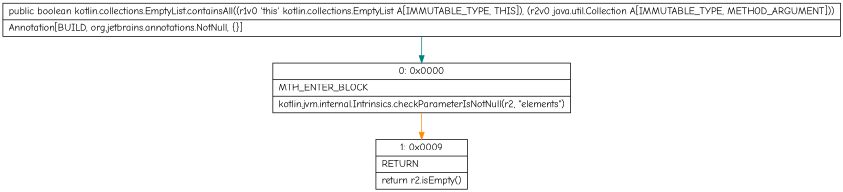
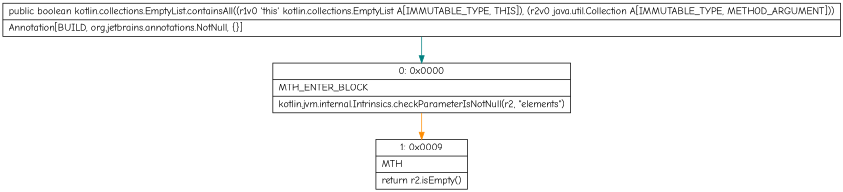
node "1: 0x0009": text "RETURN" -> "MTH"
